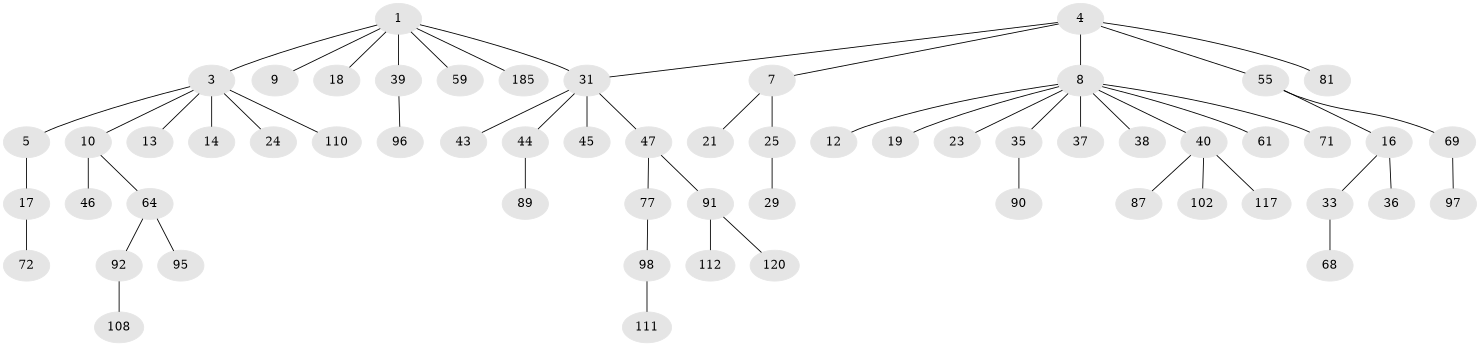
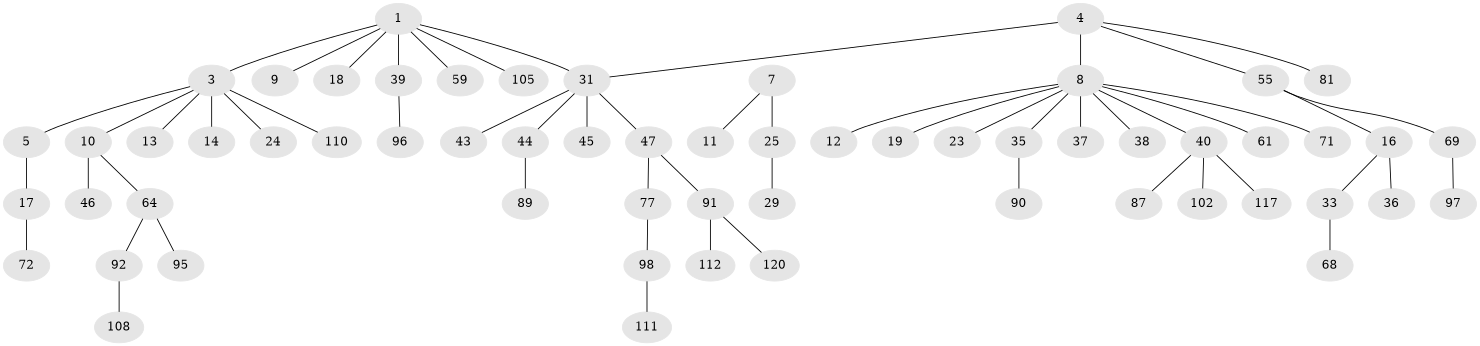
edge "4" -- "7": removed
node "185": label "185" -> "105"
node "21": label "21" -> "11"
